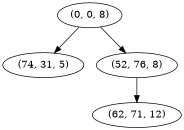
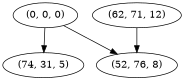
node "(0, 0, 8)": label "(0, 0, 8)" -> "(0, 0, 0)"
edge "(52, 76, 8)" -> "(62, 71, 12)": reversed
